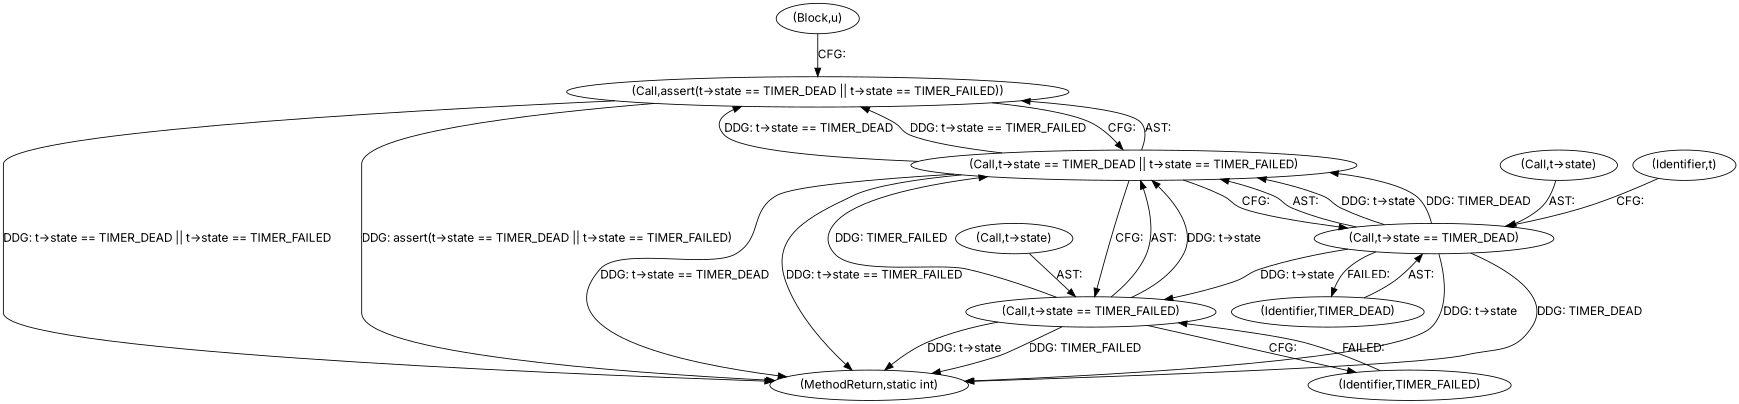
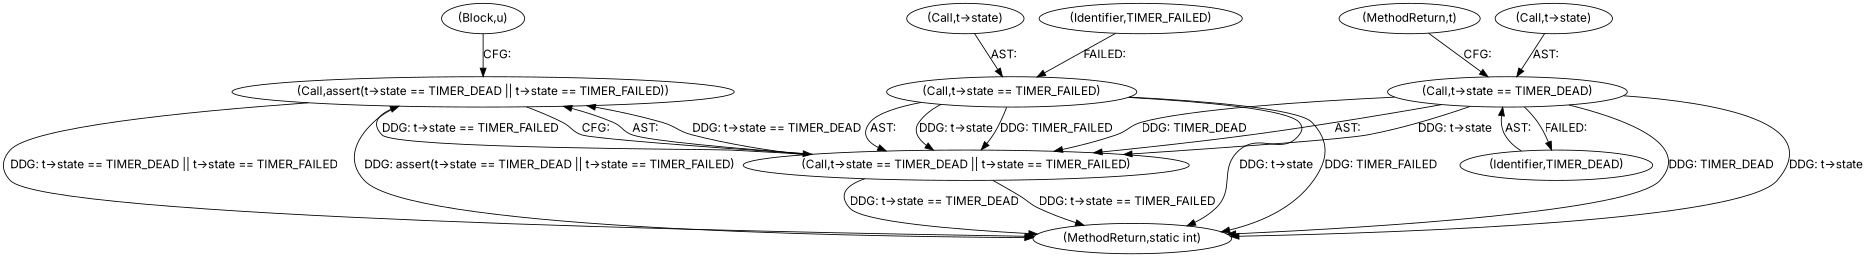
node "(Identifier,t)": label "(Identifier,t)" -> "(MethodReturn,t)"
edge "(Call,t->state == TIMER_DEAD || t->state == TIMER_FAILED)" -> "(Call,t->state == TIMER_DEAD)": removed, label "CFG:"
edge "(Call,t->state == TIMER_DEAD || t->state == TIMER_FAILED)" -> "(Call,t->state == TIMER_FAILED)": removed, label "CFG:"
edge "(Call,t->state == TIMER_DEAD)" -> "(Call,t->state == TIMER_FAILED)": removed, label "DDG: t->state"
edge "(Call,t->state == TIMER_FAILED)" -> "(Identifier,TIMER_FAILED)": removed, label "CFG:"
